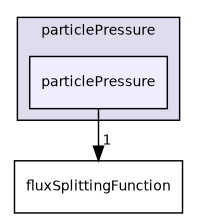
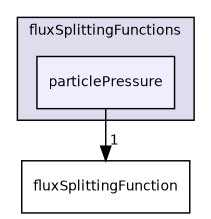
cluster "particlePressure": label "particlePressure" -> "fluxSplittingFunctions"
